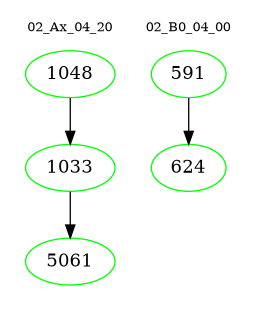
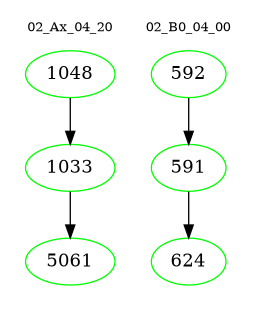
node "592": added
